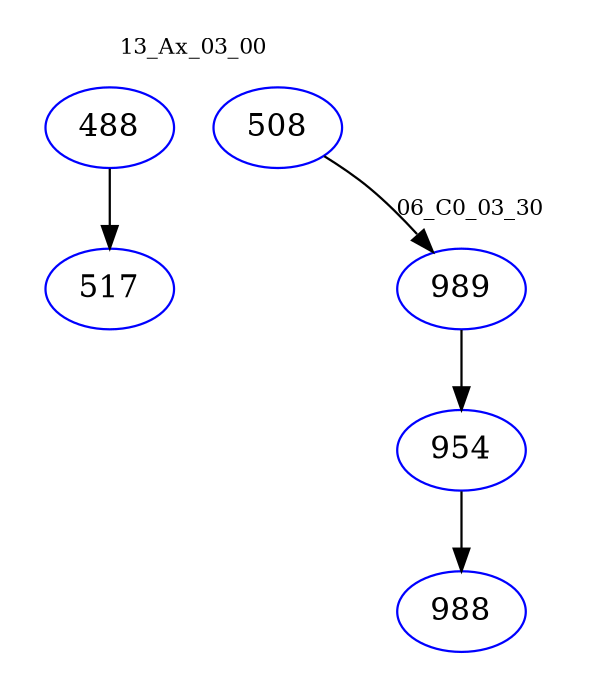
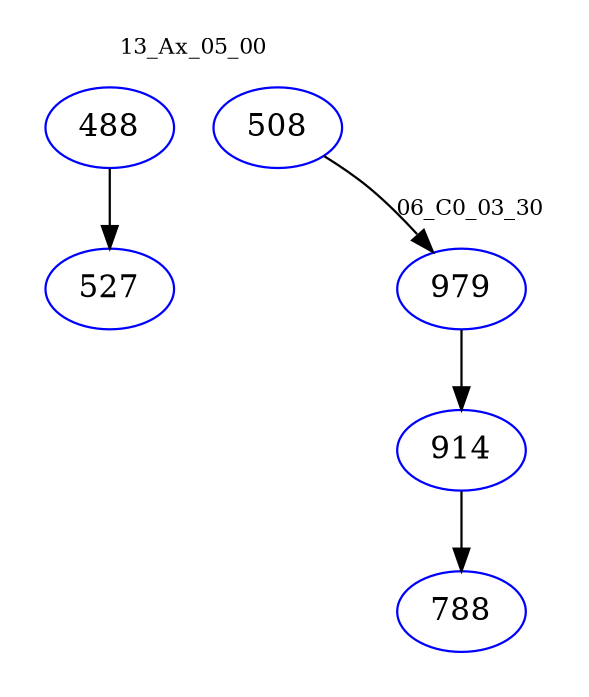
cluster "13_Ax_03_00": label "13_Ax_03_00" -> "13_Ax_05_00"
node "517": label "517" -> "527"
node "989": label "989" -> "979"
node "954": label "954" -> "914"
node "988": label "988" -> "788"
